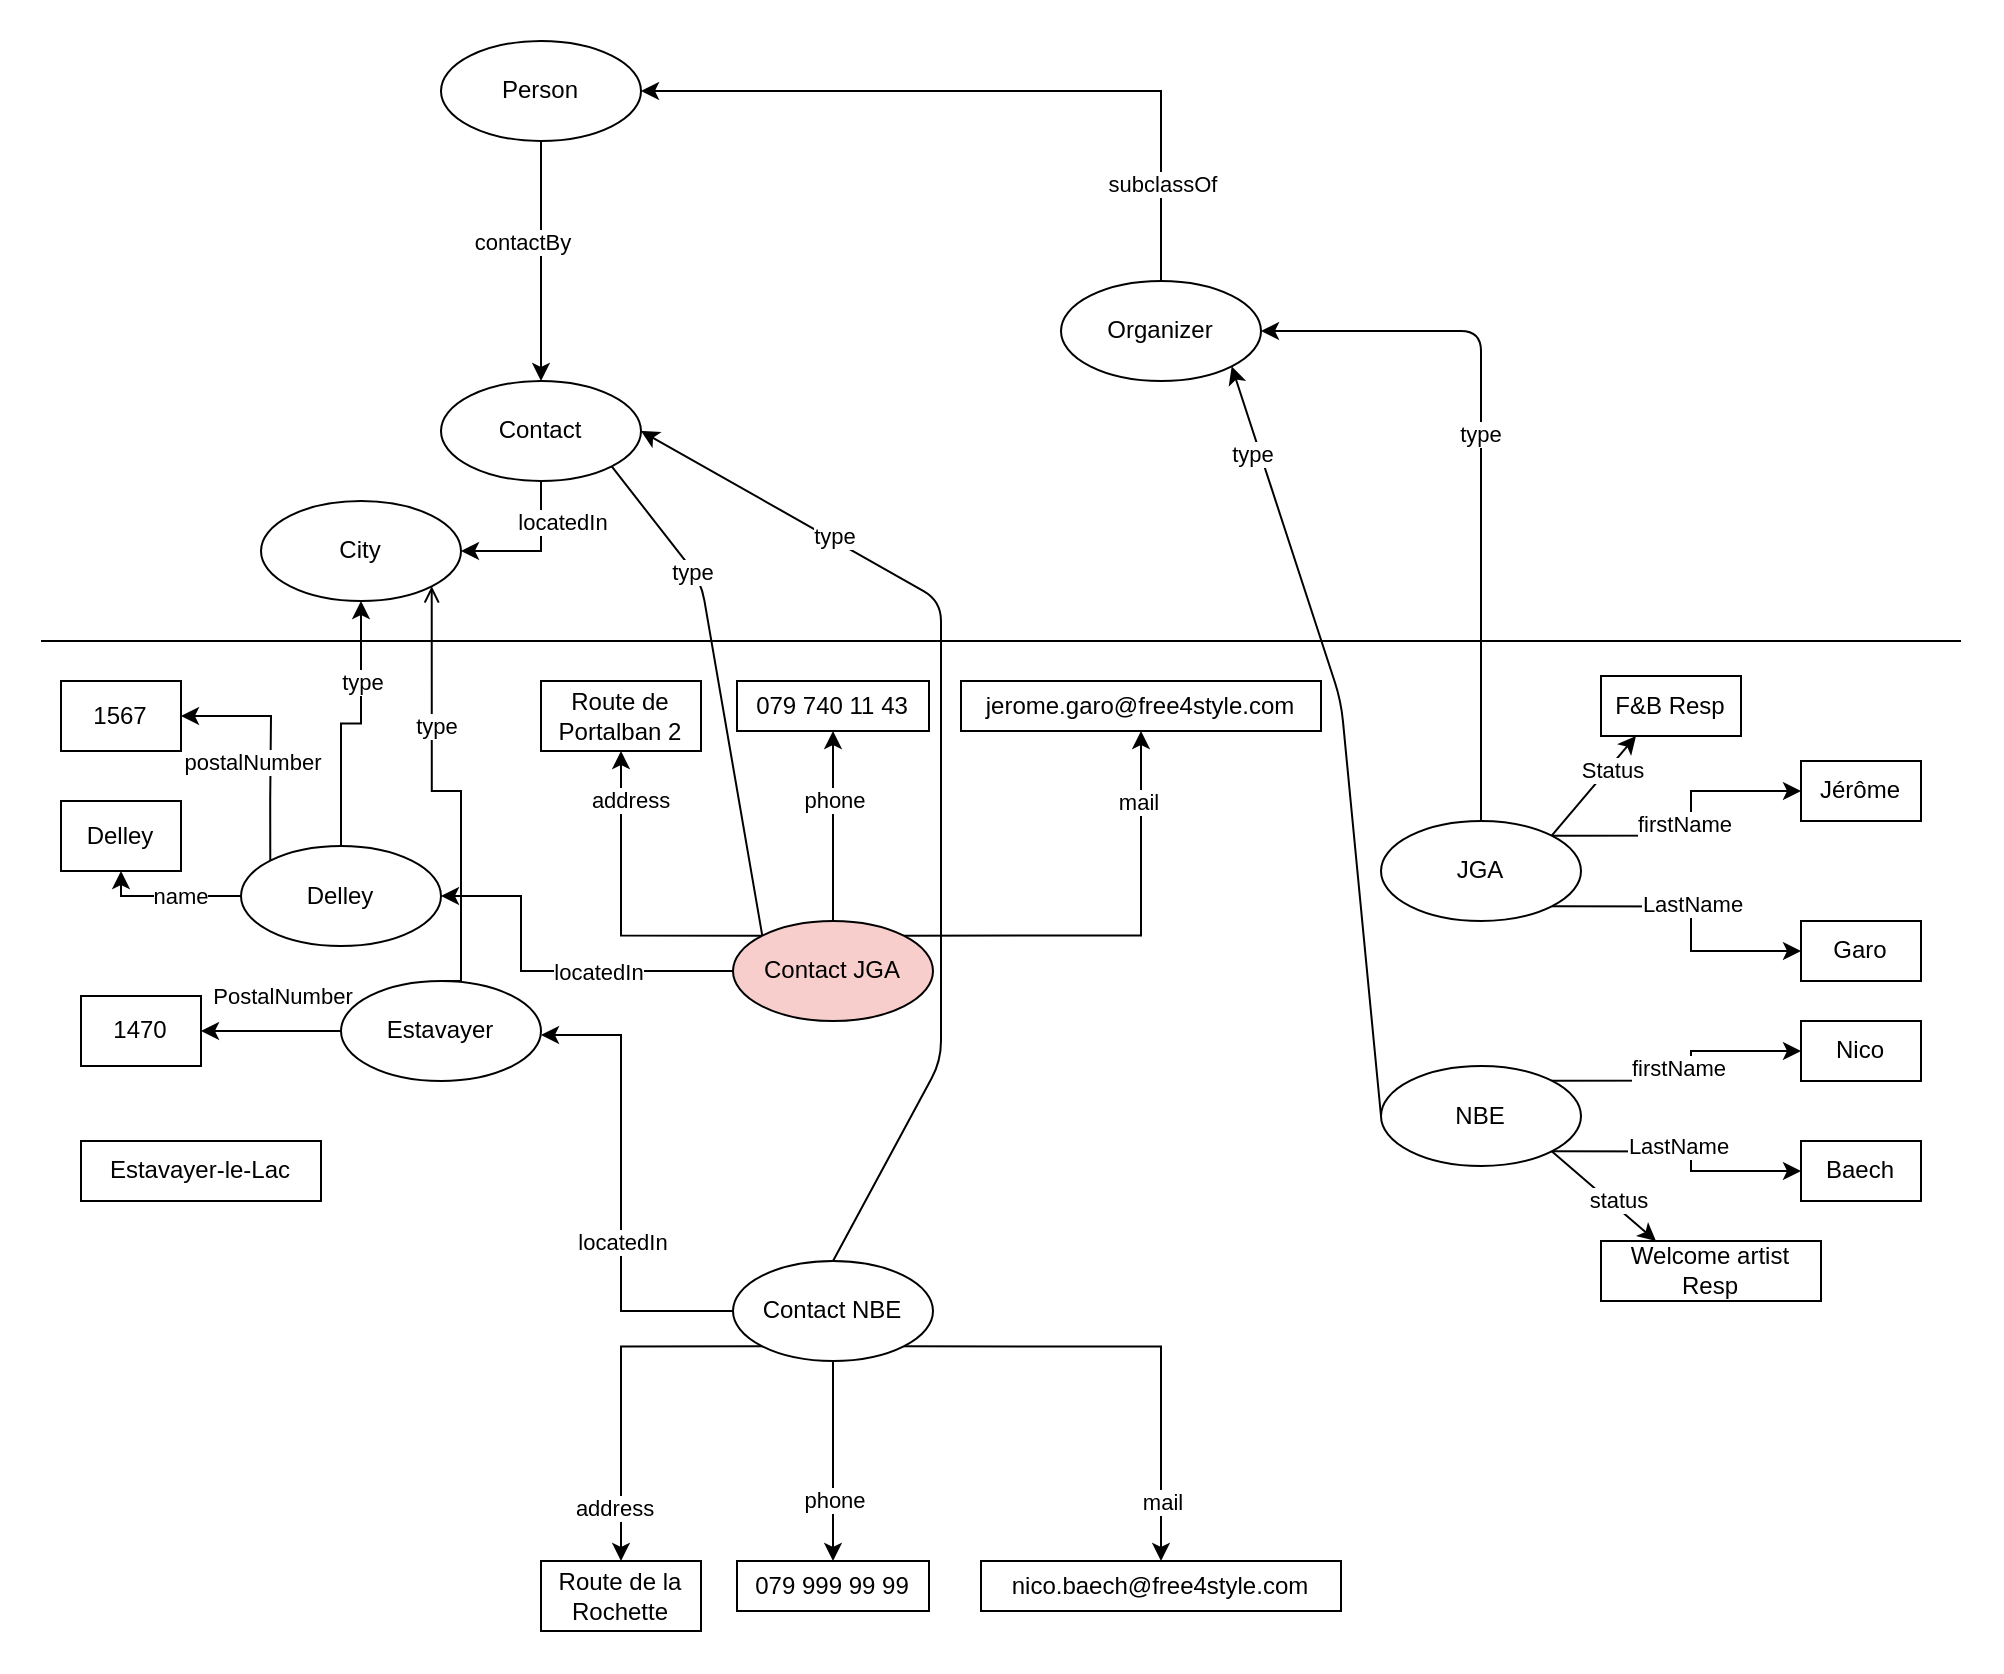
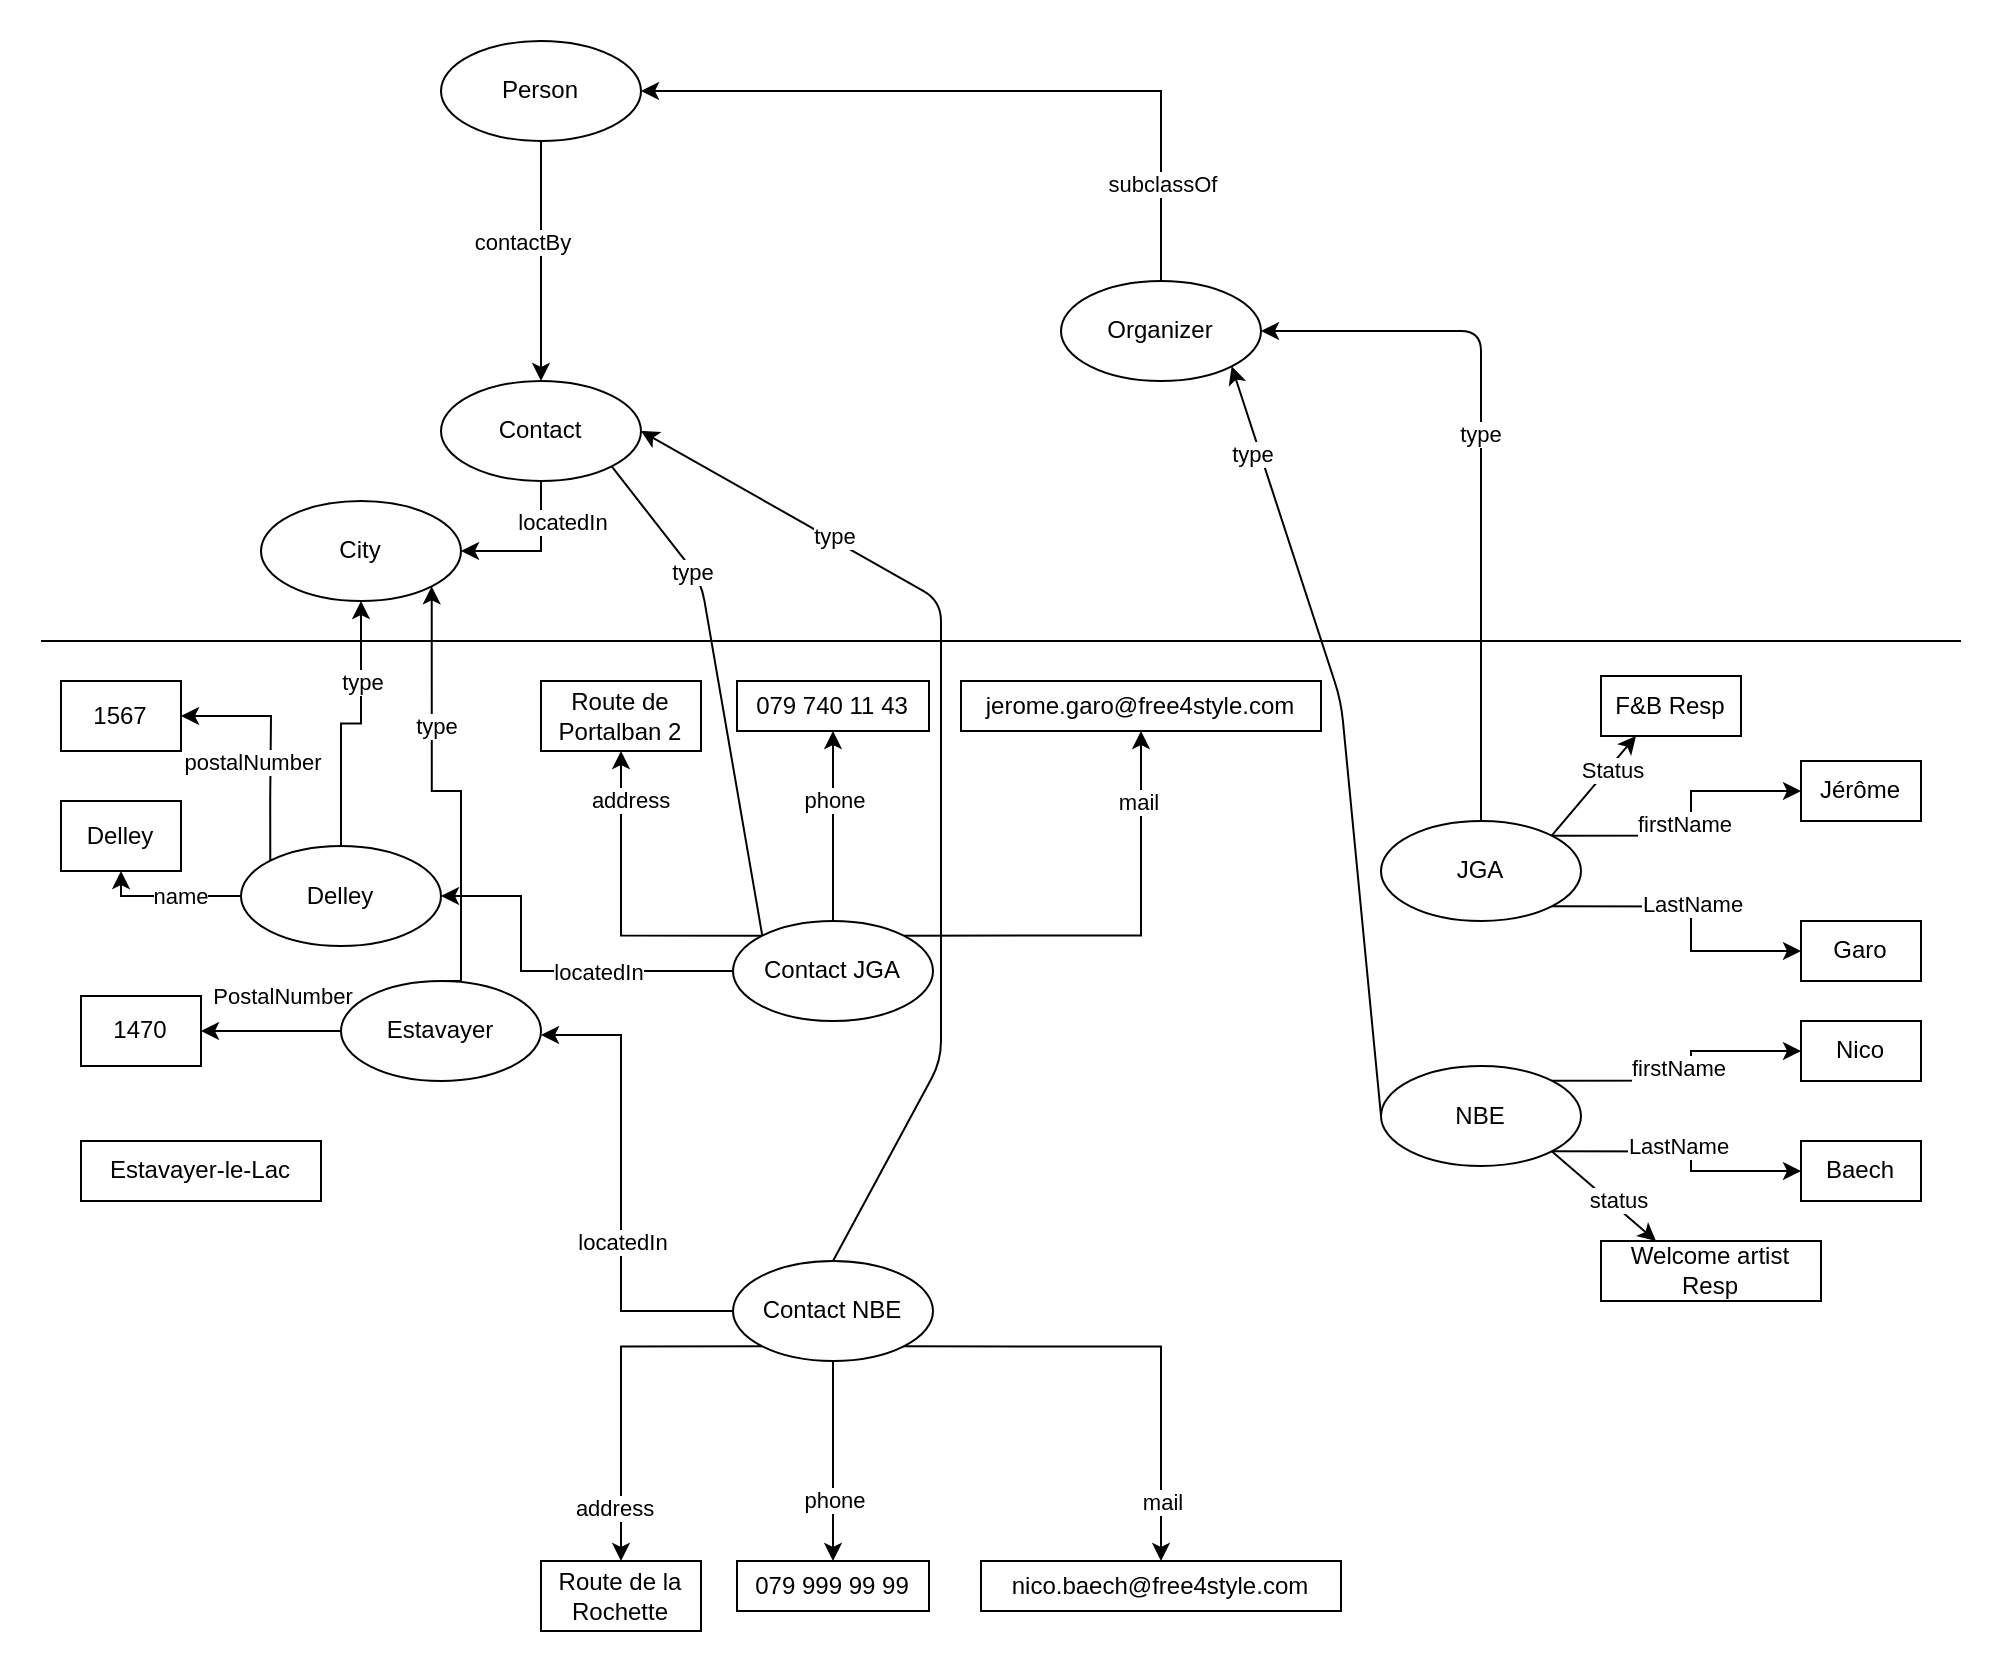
edge "Estavayer" -> "City": arrowhead open -> classic
node "Contact JGA": fillcolor #f8cecc -> #ffffff
